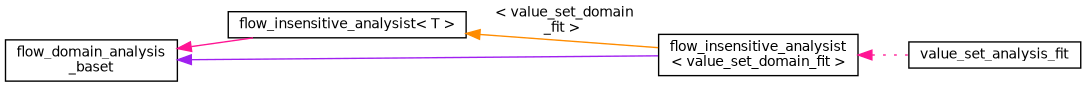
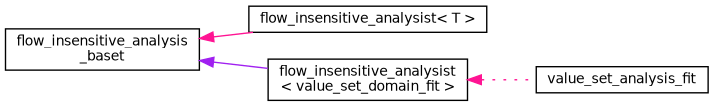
edge "flow_insensitive_analysist < value_set_domain_fit >" -> "flow_insensitive_analysist< T >": removed, label "< value_set_domain _fit >"
node "flow_domain_analysis _baset": label "flow_domain_analysis _baset" -> "flow_insensitive_analysis _baset"
